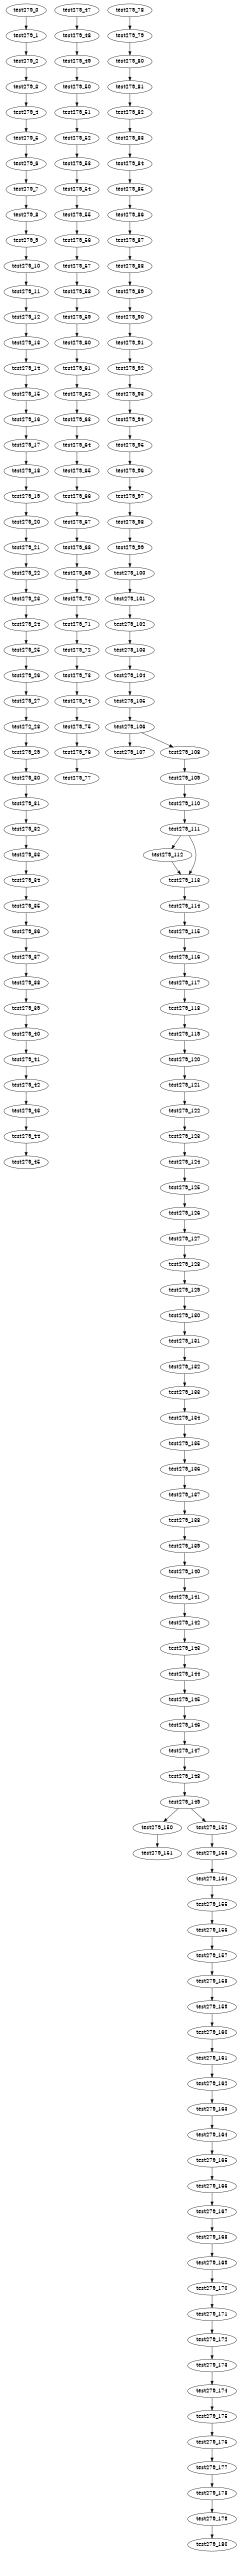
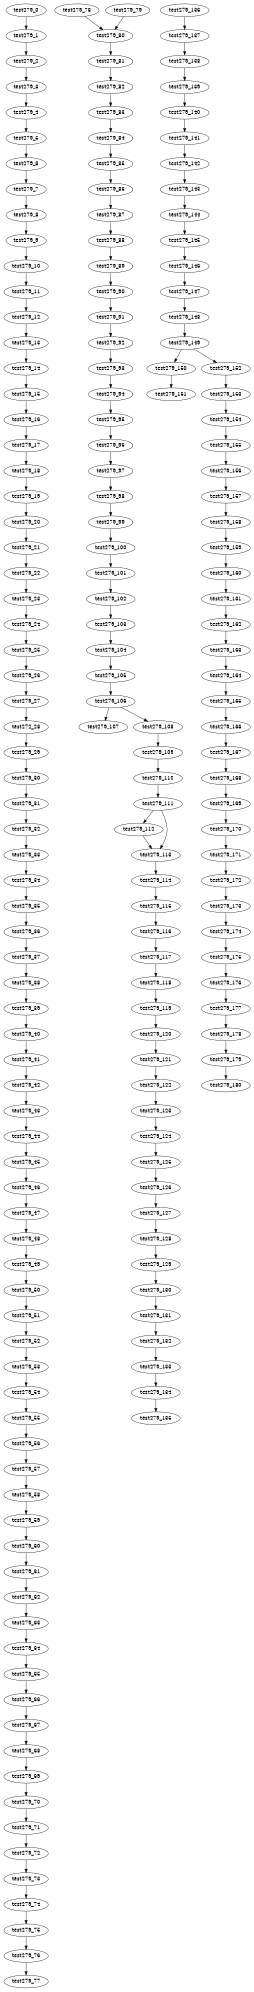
edge "test279_78" -> "test279_79": now "test279_78" -> "test279_80"
node "test279_46": added
edge "test279_135" -> "test279_136": removed
